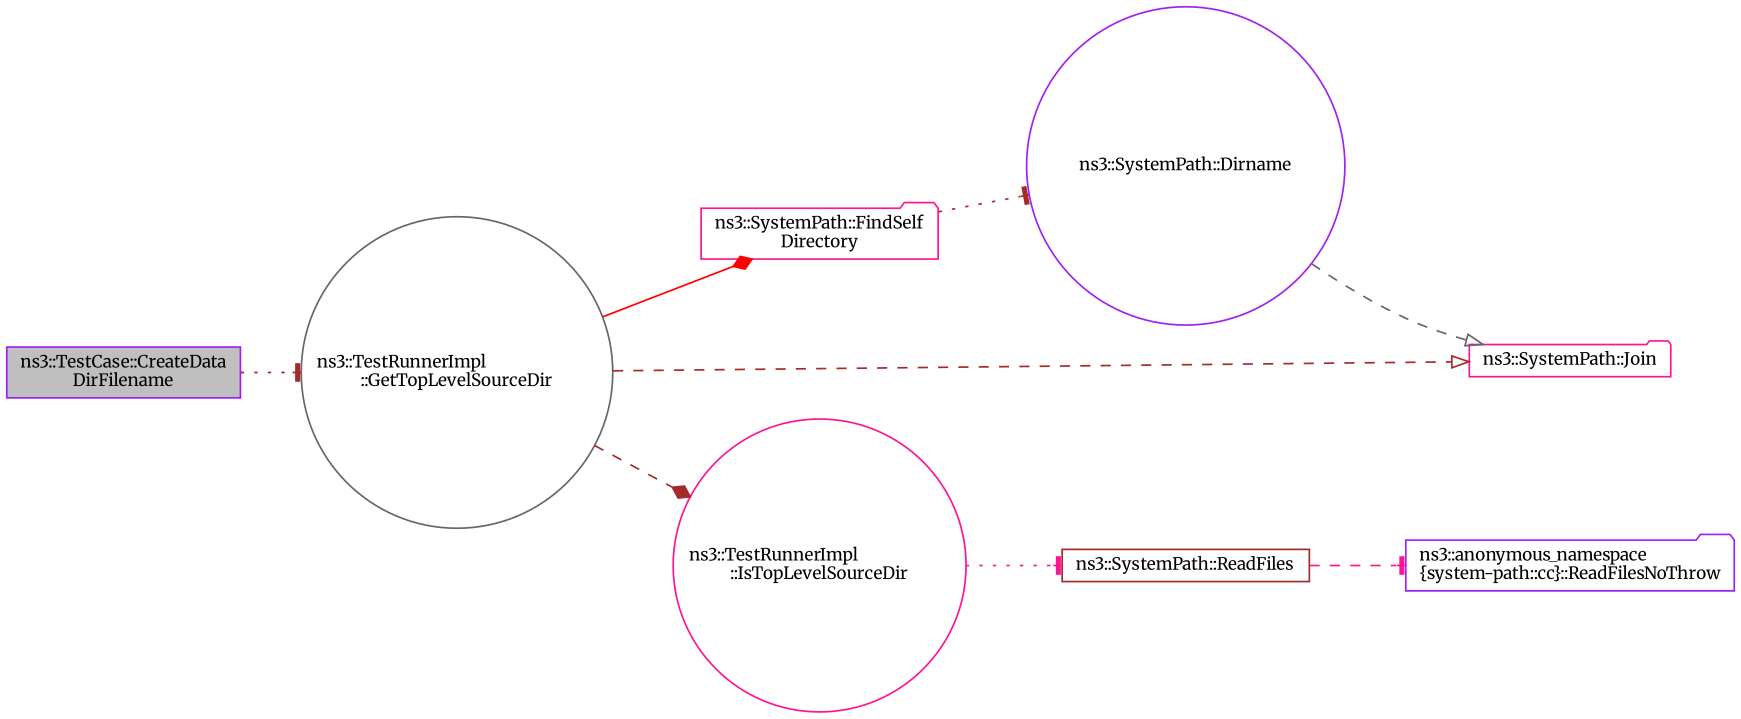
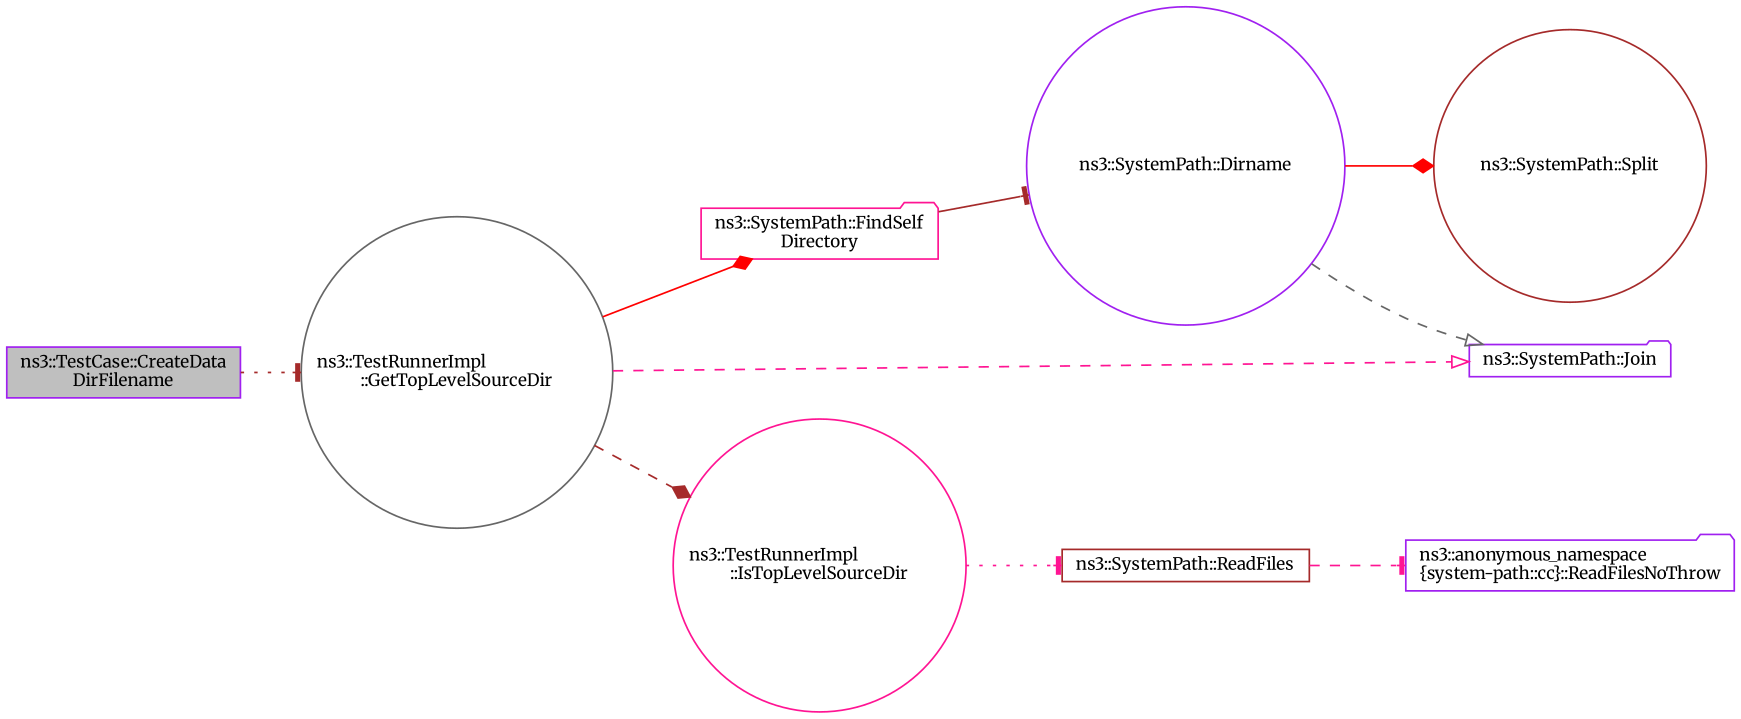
node "ns3::SystemPath::Split": added
edge "ns3::SystemPath::FindSelf Directory" -> "ns3::SystemPath::Dirname": style dotted -> solid
node "ns3::SystemPath::Join": color deeppink -> purple
edge "ns3::TestRunnerImpl ::GetTopLevelSourceDir" -> "ns3::SystemPath::Join": color brown -> deeppink
